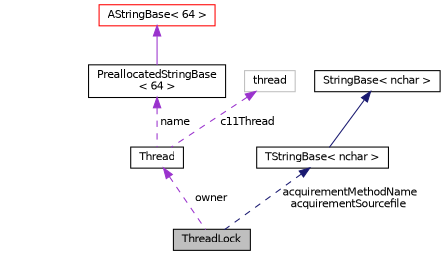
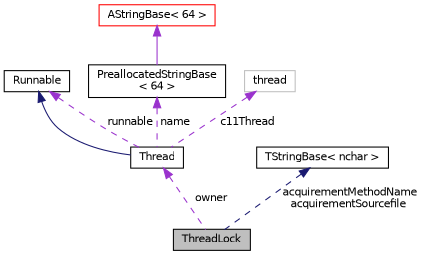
node "Runnable": added
node "StringBase< nchar >": removed
